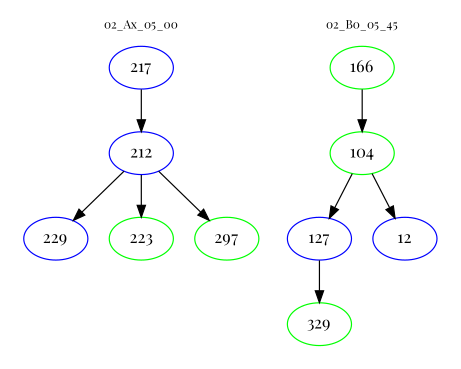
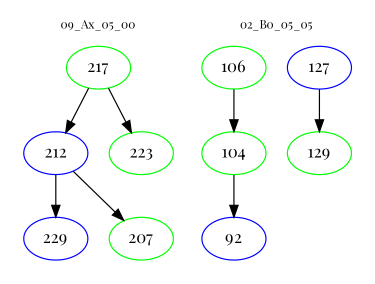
cluster "02_Ax_05_00": label "02_Ax_05_00" -> "09_Ax_05_00"
cluster "02_B0_05_45": label "02_B0_05_45" -> "02_B0_05_05"
node "217": color blue -> green
node "166": label "166" -> "106"
edge "212" -> "223": now "217" -> "223"
edge "104" -> "127": removed
node "297": label "297" -> "207"
node "12": label "12" -> "92"
node "329": label "329" -> "129"
